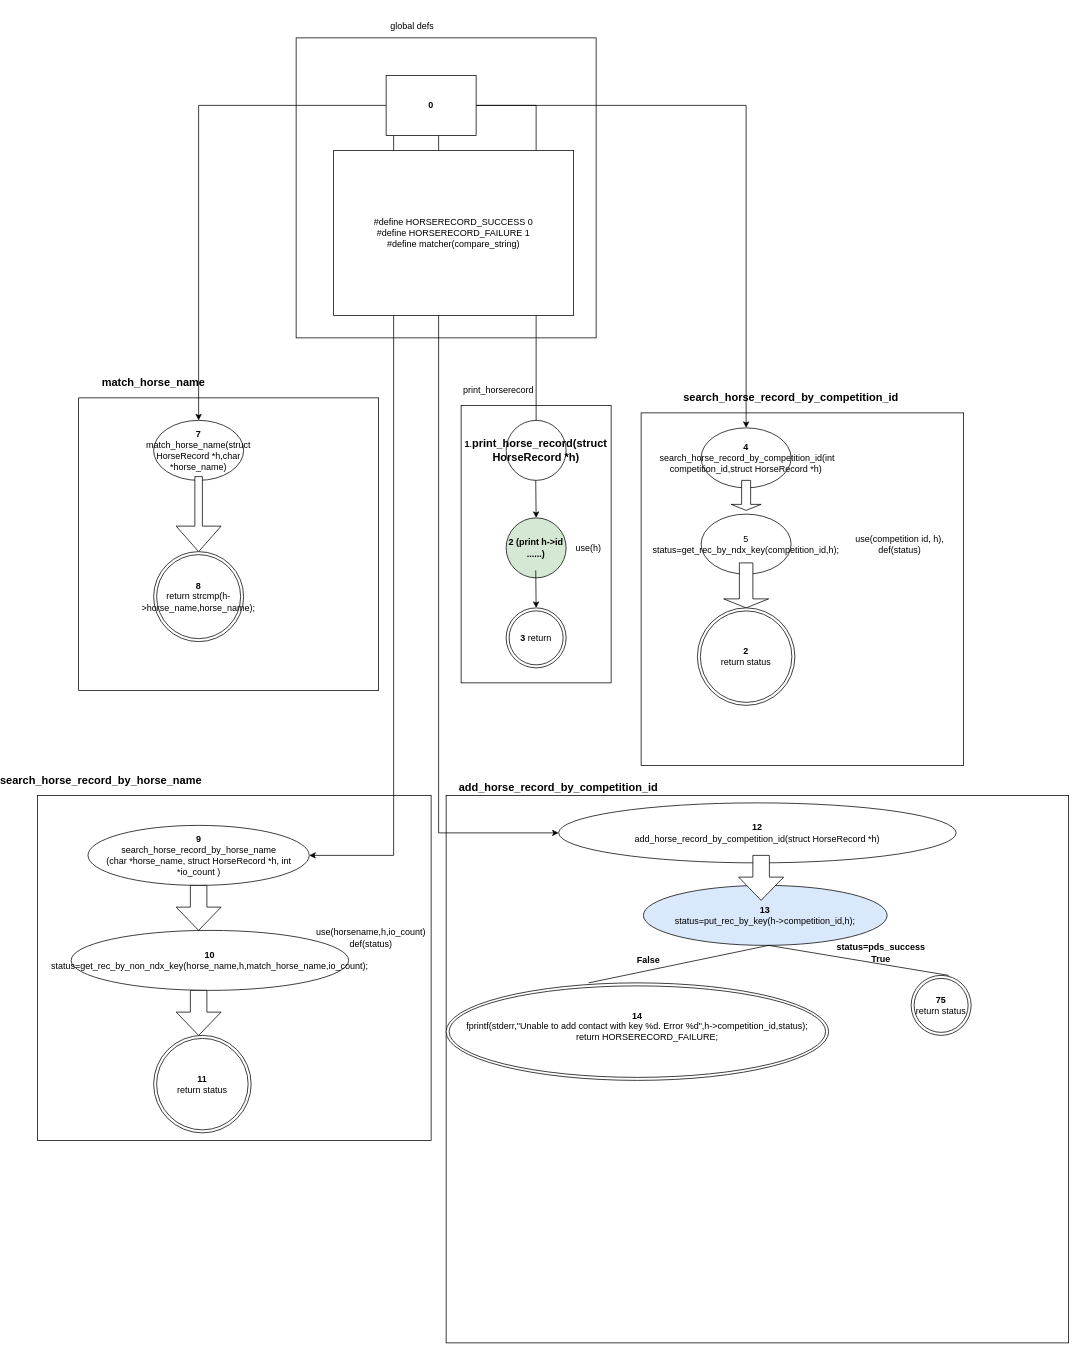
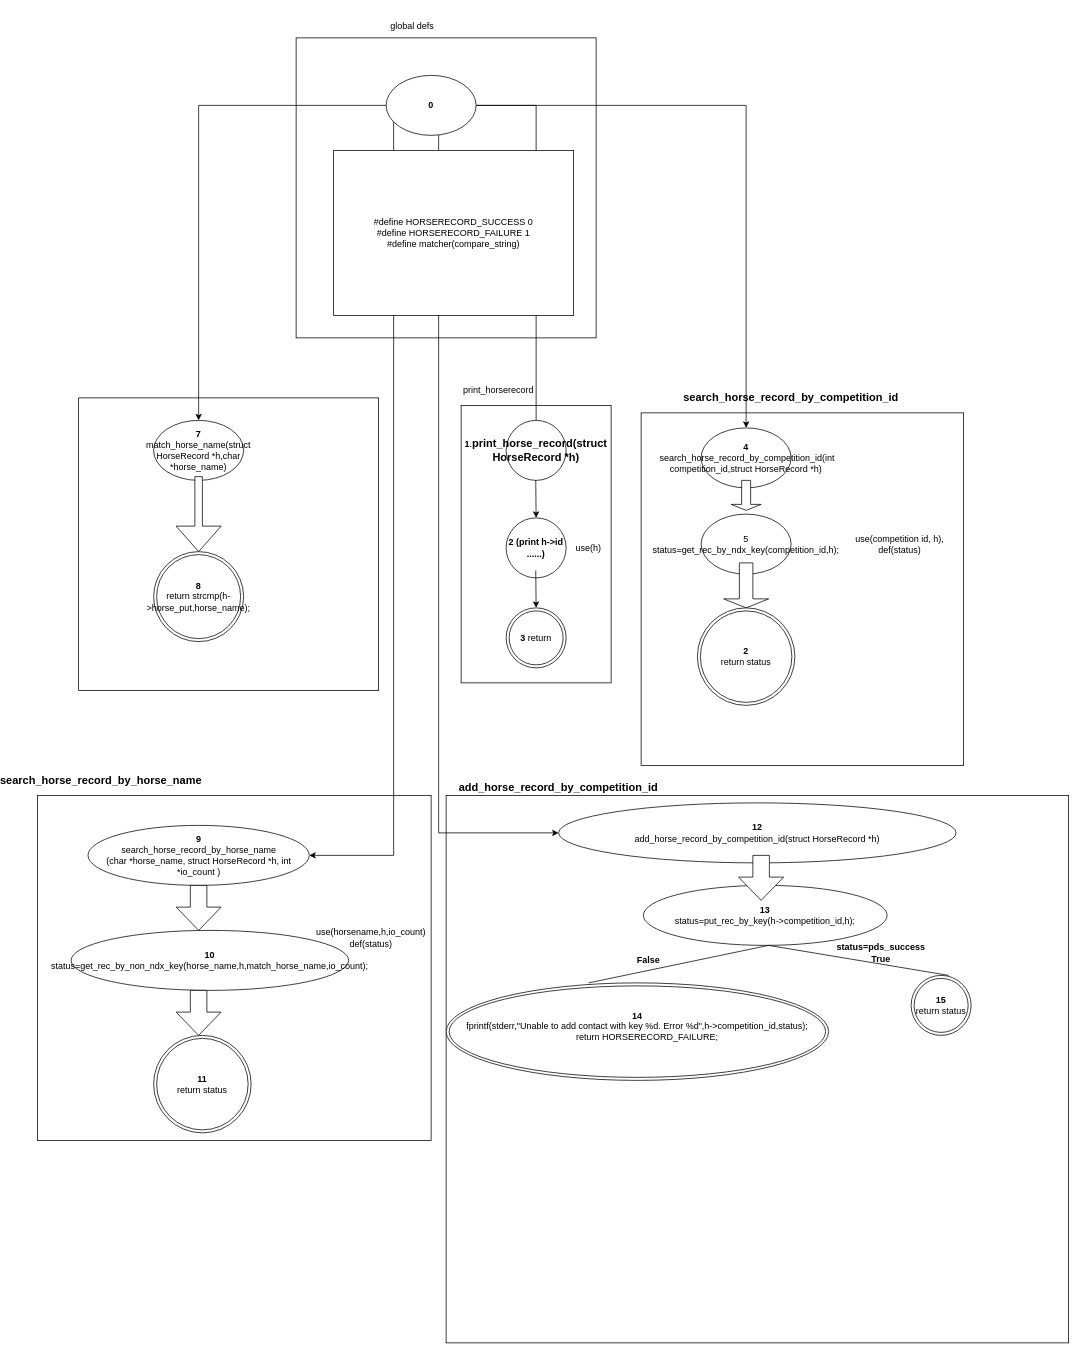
node "0": shape rectangle -> ellipse
node "match_horse_name": removed
node "2 (print h->id ......)": fillcolor #d5e8d4 -> #ffffff
node "8 return strcmp(h->horse_name,horse_name);": label "8 return strcmp(h->horse_name,horse_name);" -> "8 return strcmp(h->horse_put,horse_name);"
node "13 status=put_rec_by_key(h->competition_id,h);": fillcolor #dae8fc -> #ffffff
node "75 return status": label "75 return status" -> "15 return status"
